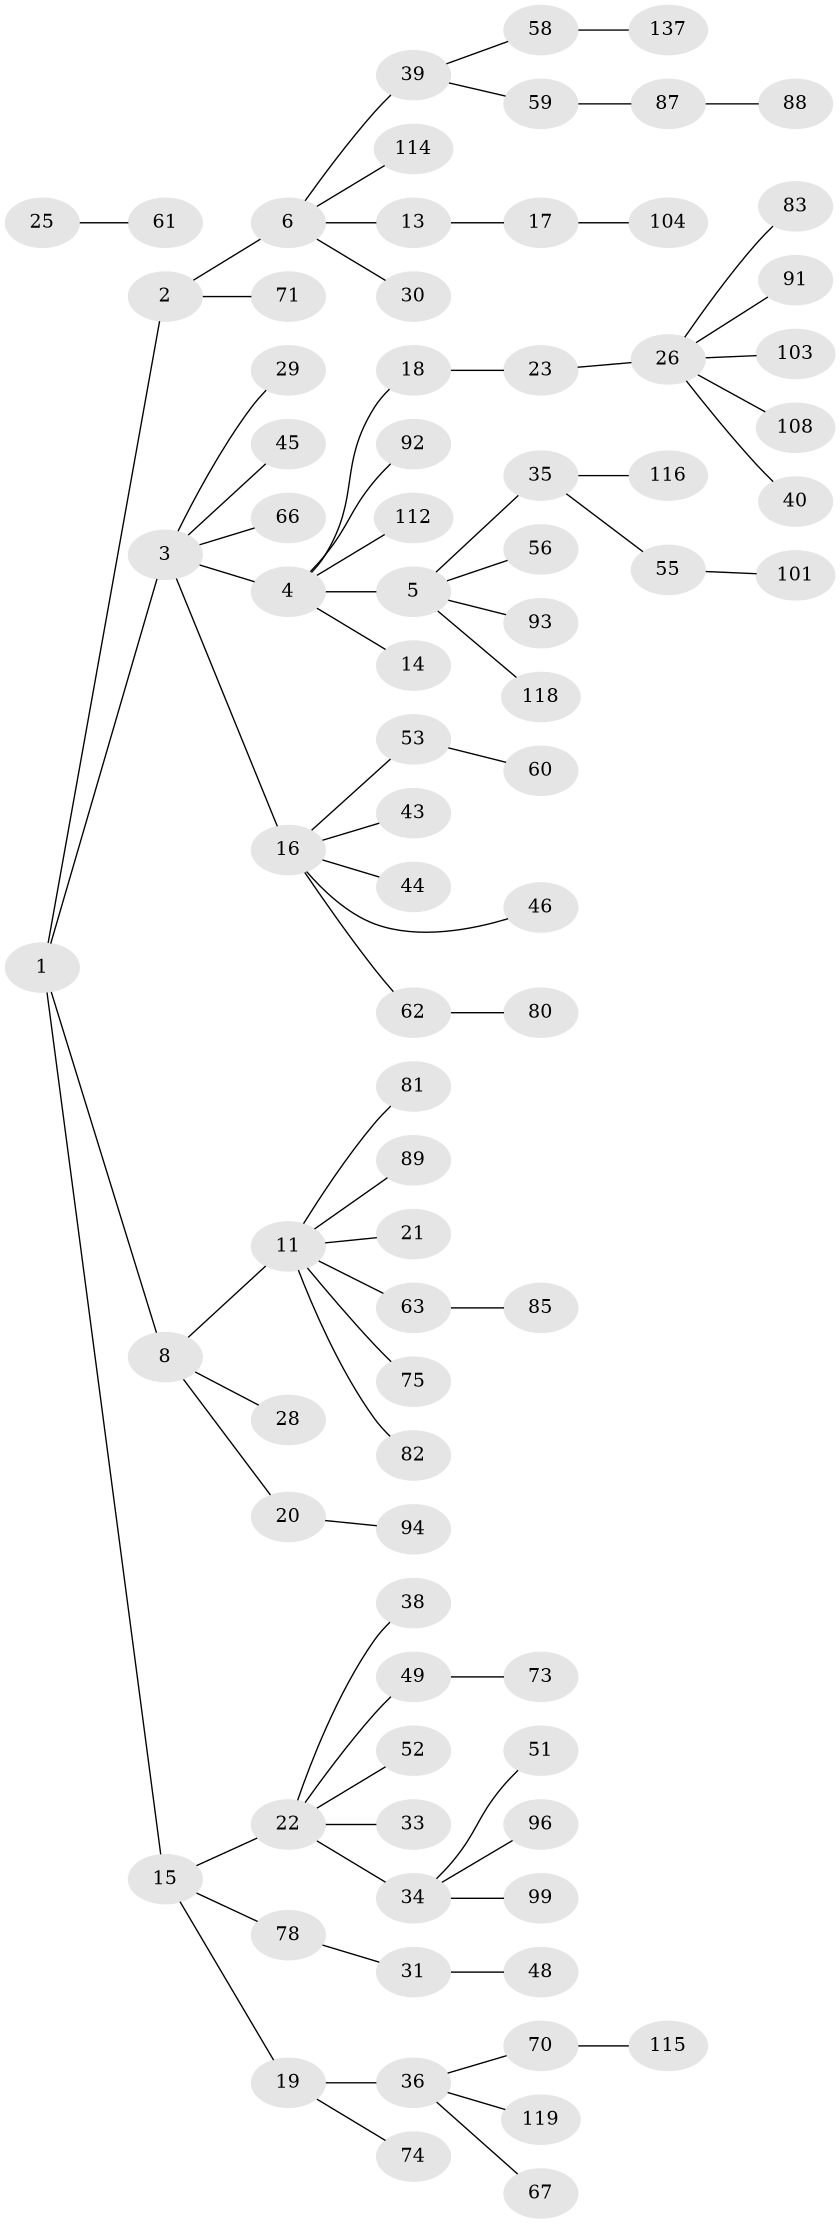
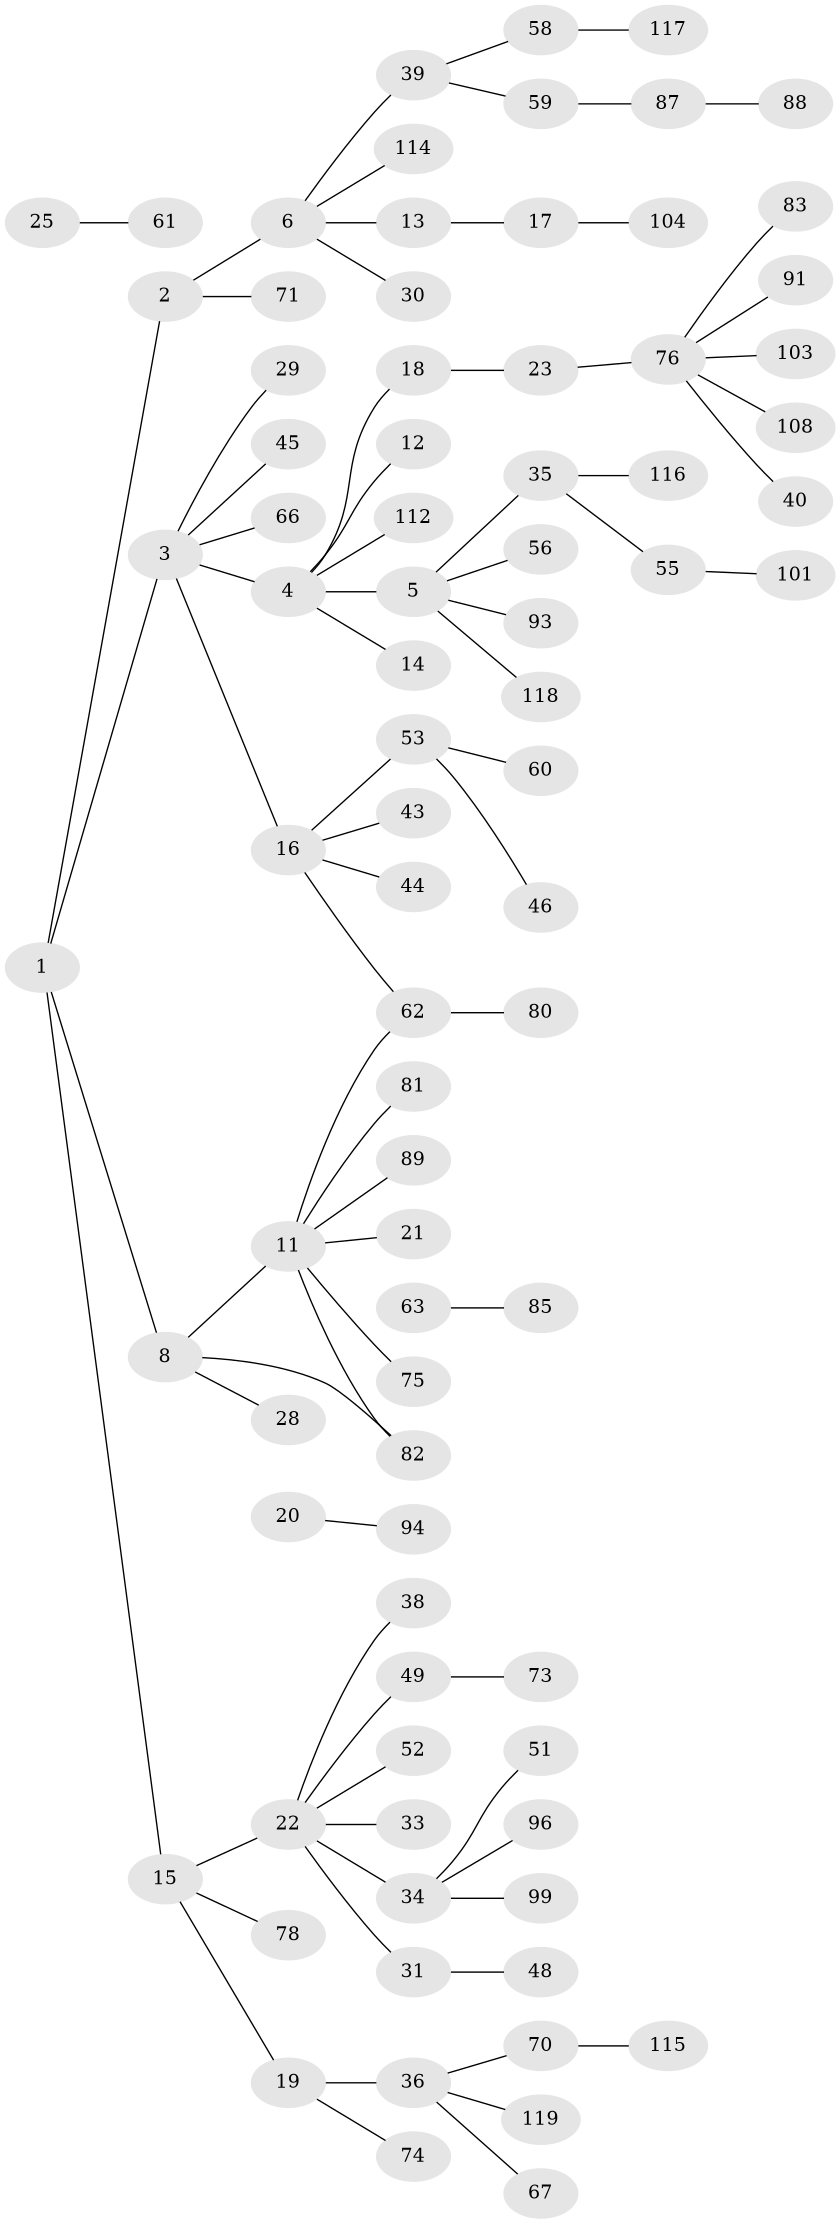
node "137": label "137" -> "117"
node "26": label "26" -> "76"
node "92": label "92" -> "12"
edge "16" -- "46": now "53" -- "46"
edge "11" -- "63": now "11" -- "62"
edge "8" -- "20": now "8" -- "82"
edge "78" -- "31": now "22" -- "31"
